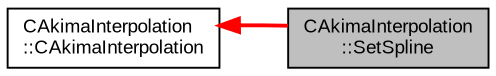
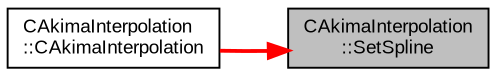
edge "CAkimaInterpolation ::SetSpline" -> "CAkimaInterpolation ::CAkimaInterpolation": reversed
